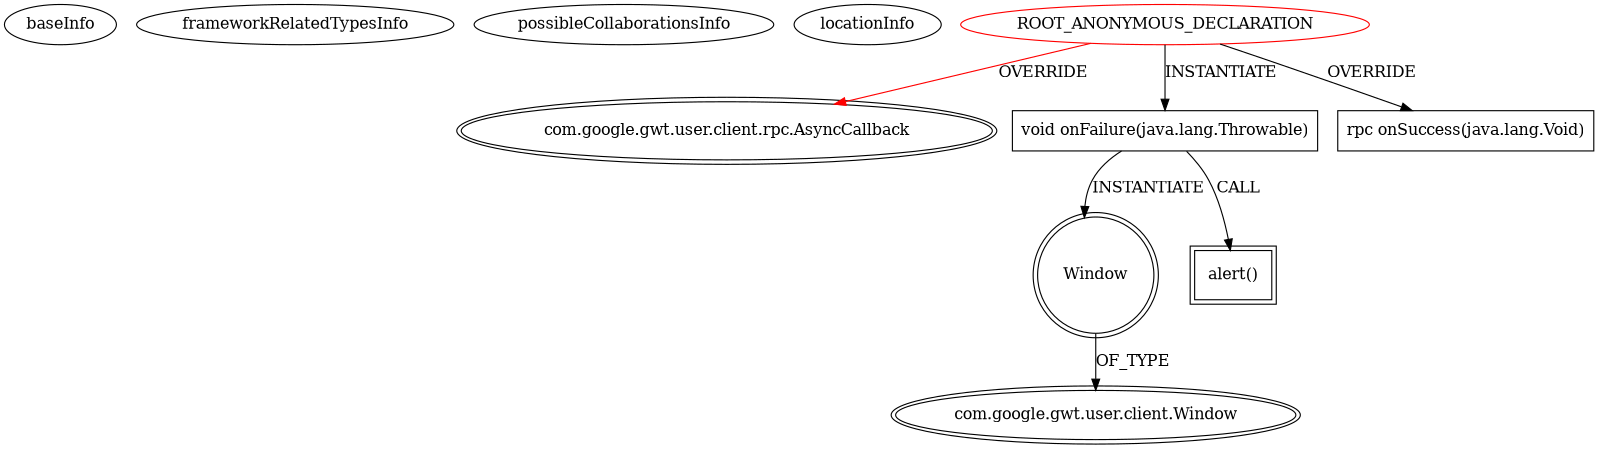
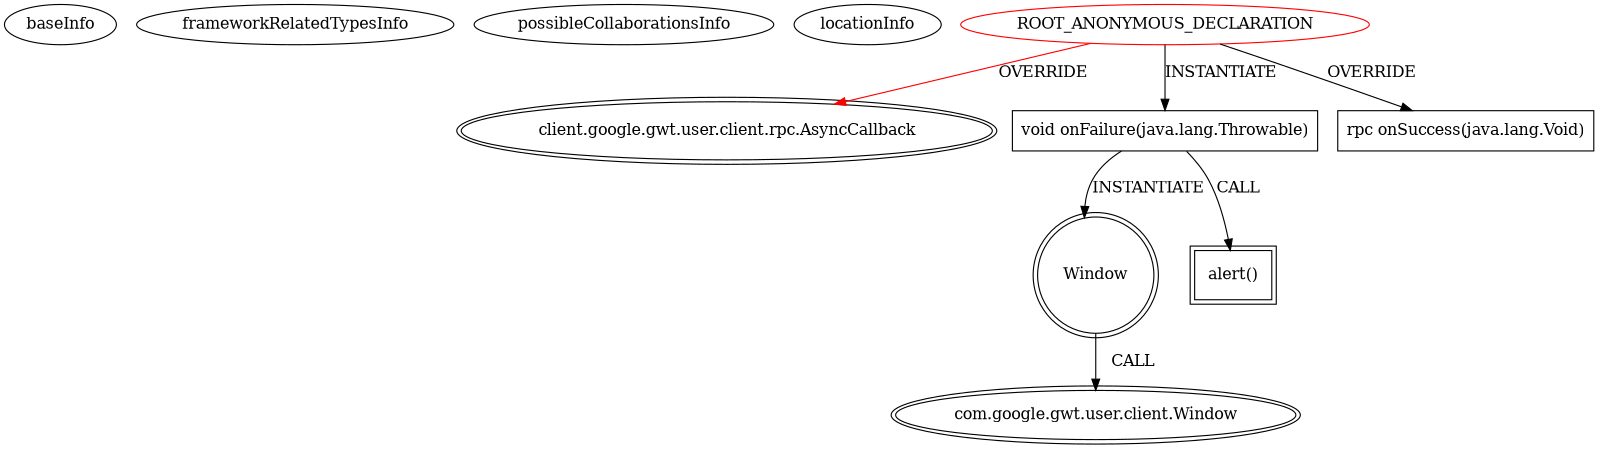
node "com.google.gwt.user.client.rpc.AsyncCallback": label "com.google.gwt.user.client.rpc.AsyncCallback" -> "client.google.gwt.user.client.rpc.AsyncCallback"
edge "Window" -> "com.google.gwt.user.client.Window": label "OF_TYPE" -> "CALL"
